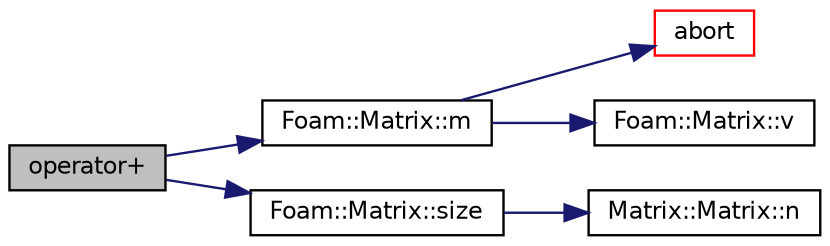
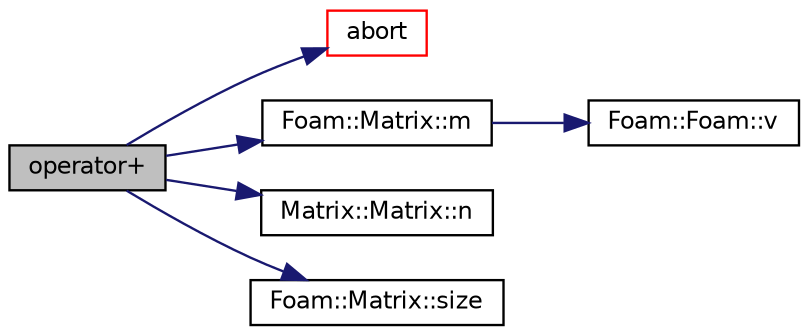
edge "Foam::Matrix::m" -> "abort": now "operator+" -> "abort"
node "Foam::Matrix::v": label "Foam::Matrix::v" -> "Foam::Foam::v"
edge "Foam::Matrix::size" -> "Matrix::Matrix::n": now "operator+" -> "Matrix::Matrix::n"
